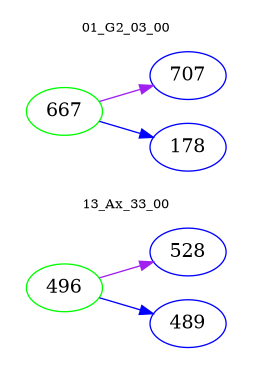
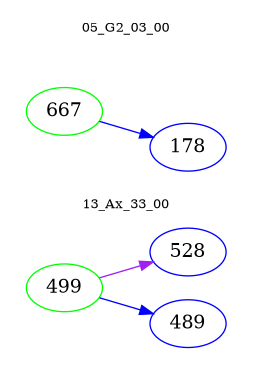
cluster "01_G2_03_00": label "01_G2_03_00" -> "05_G2_03_00"
node "707": removed
node "496": label "496" -> "499"
